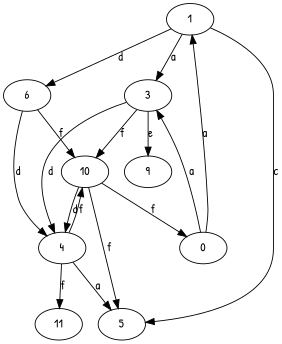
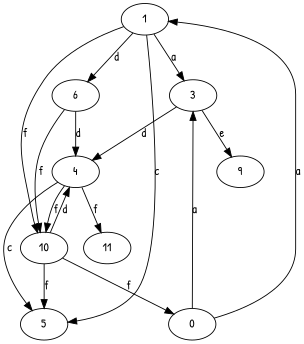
edge "3" -> "10": now "1" -> "10"
edge "4" -> "5": label "a" -> "c"
